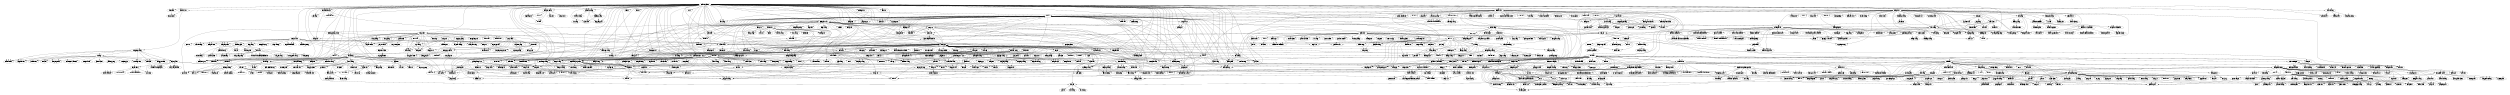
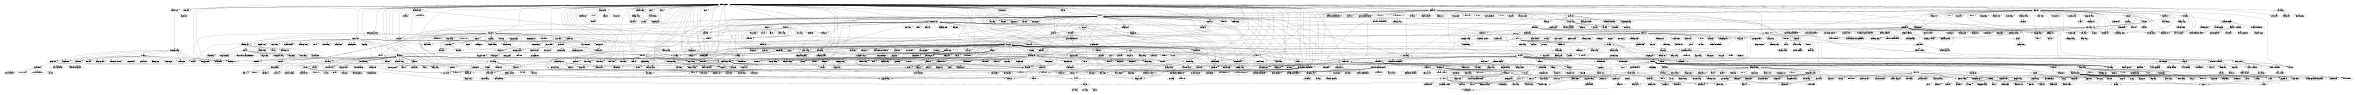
node "Zhiping Gu": removed
node "Ruihua Cheng": label "Ruihua Cheng" -> "Hanqing Cheng"
